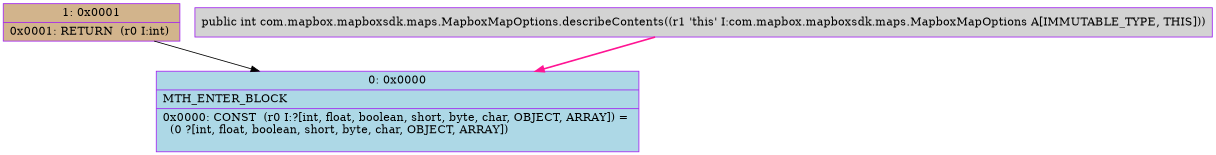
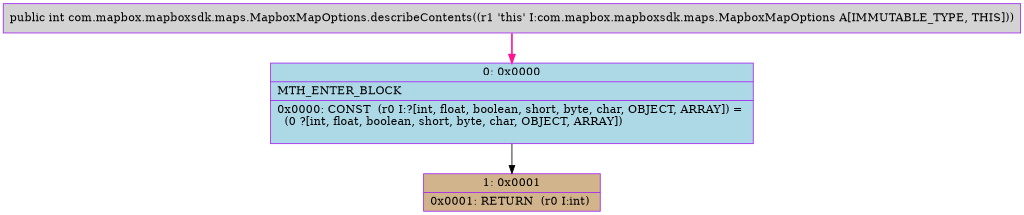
edge "1: 0x0001" -> "0: 0x0000": reversed
